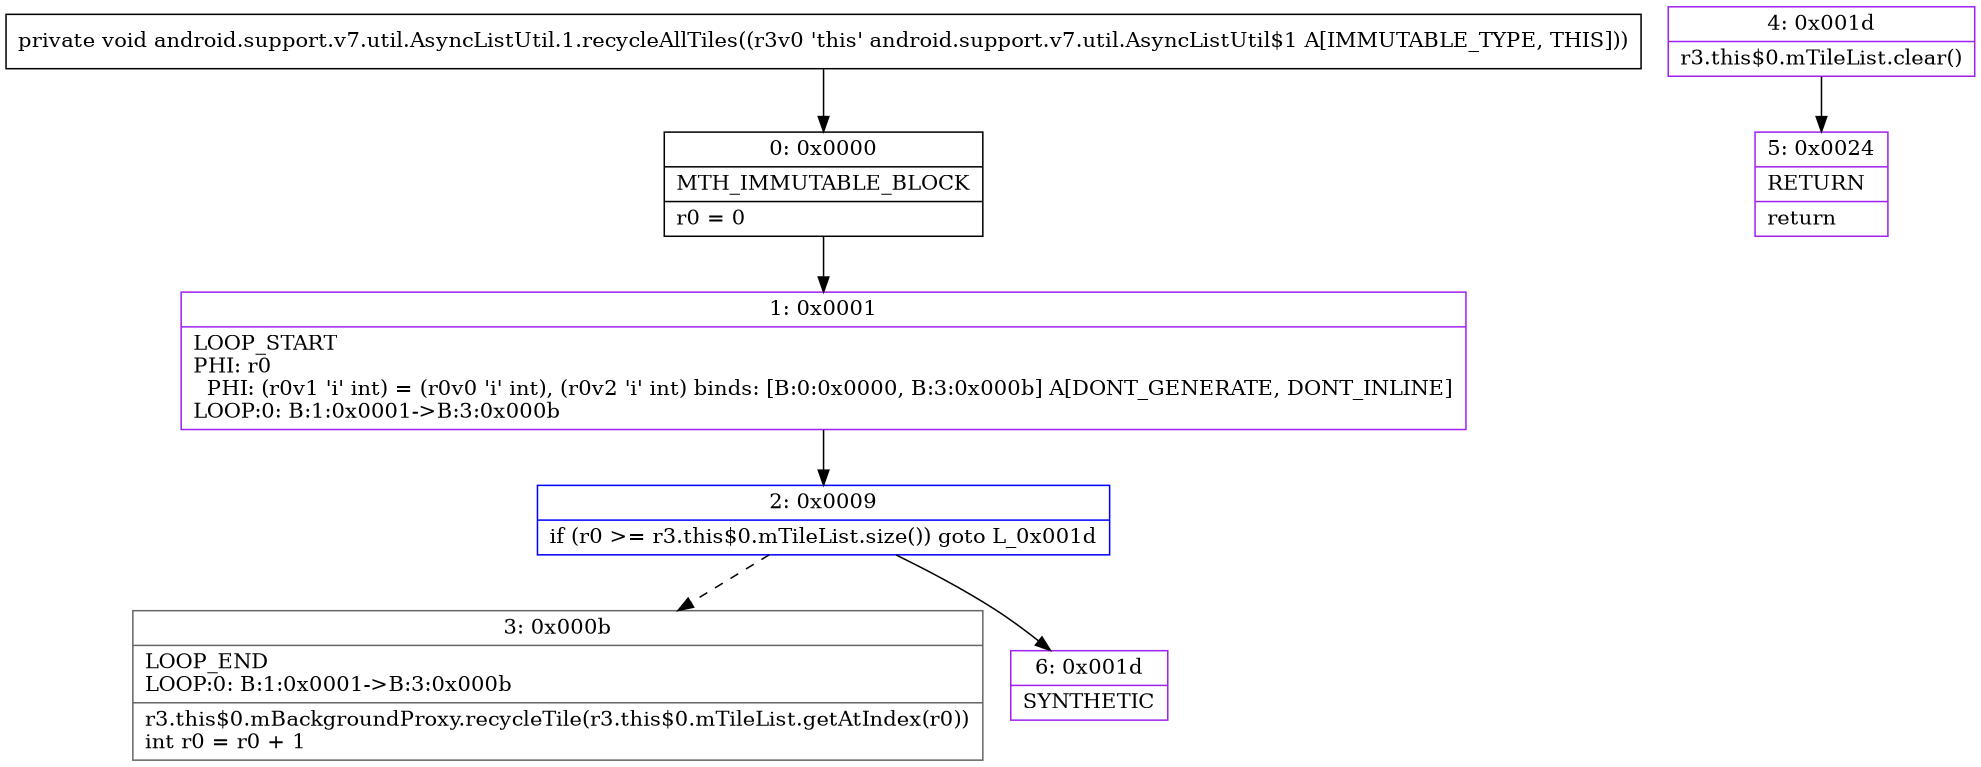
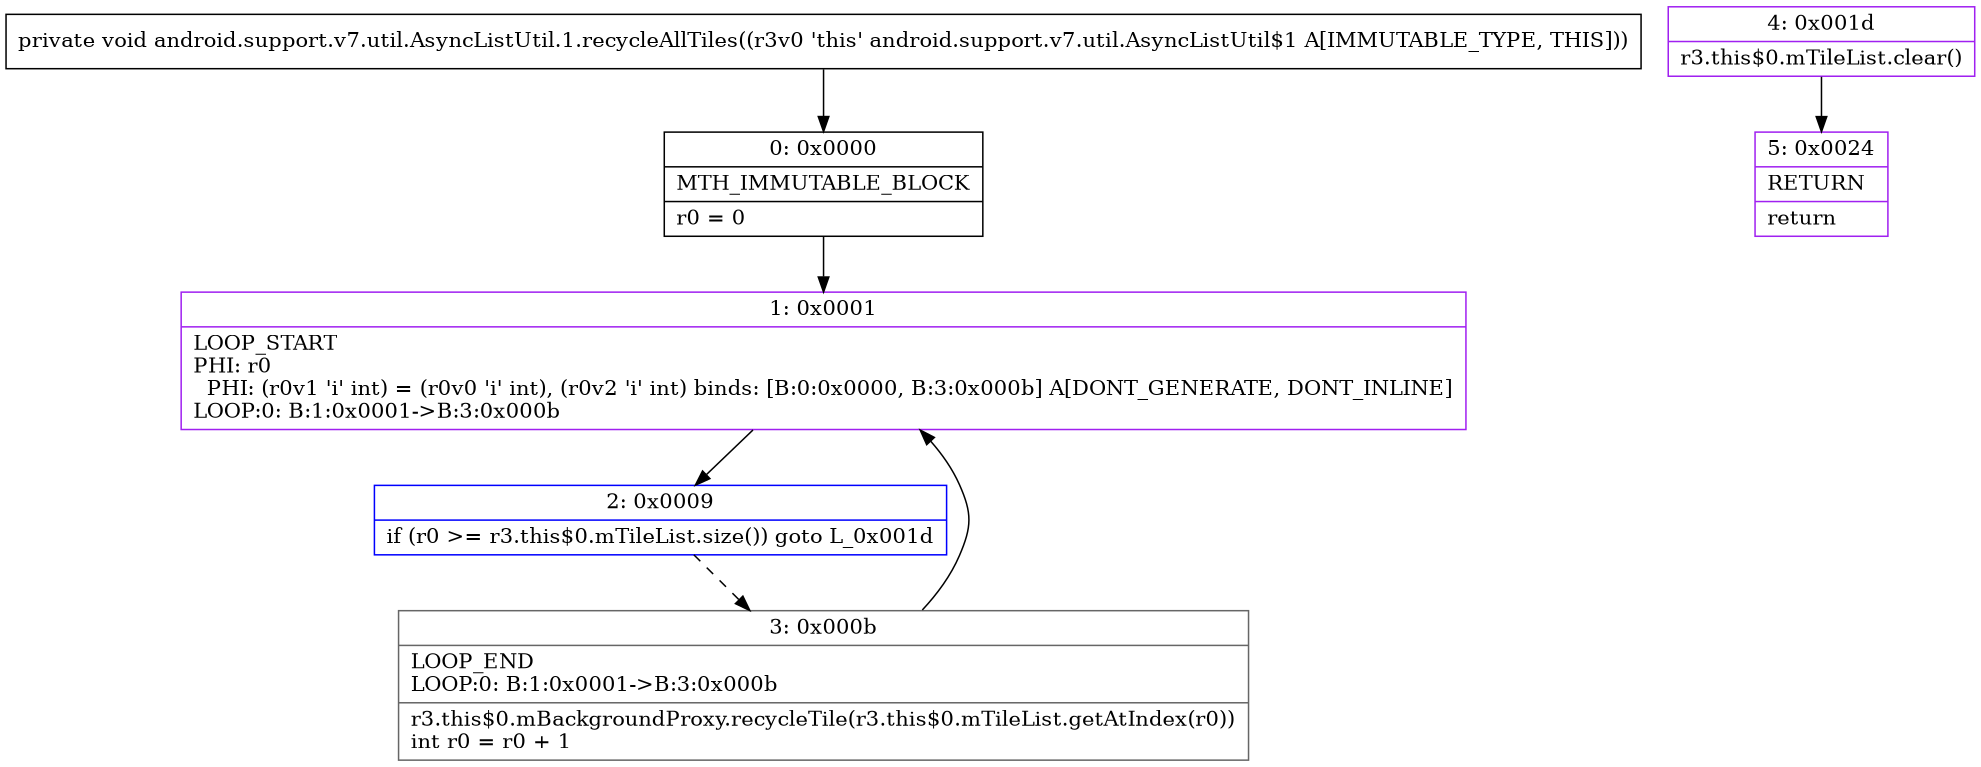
edge "3: 0x000b" -> "1: 0x0001": added
node "6: 0x001d": removed
